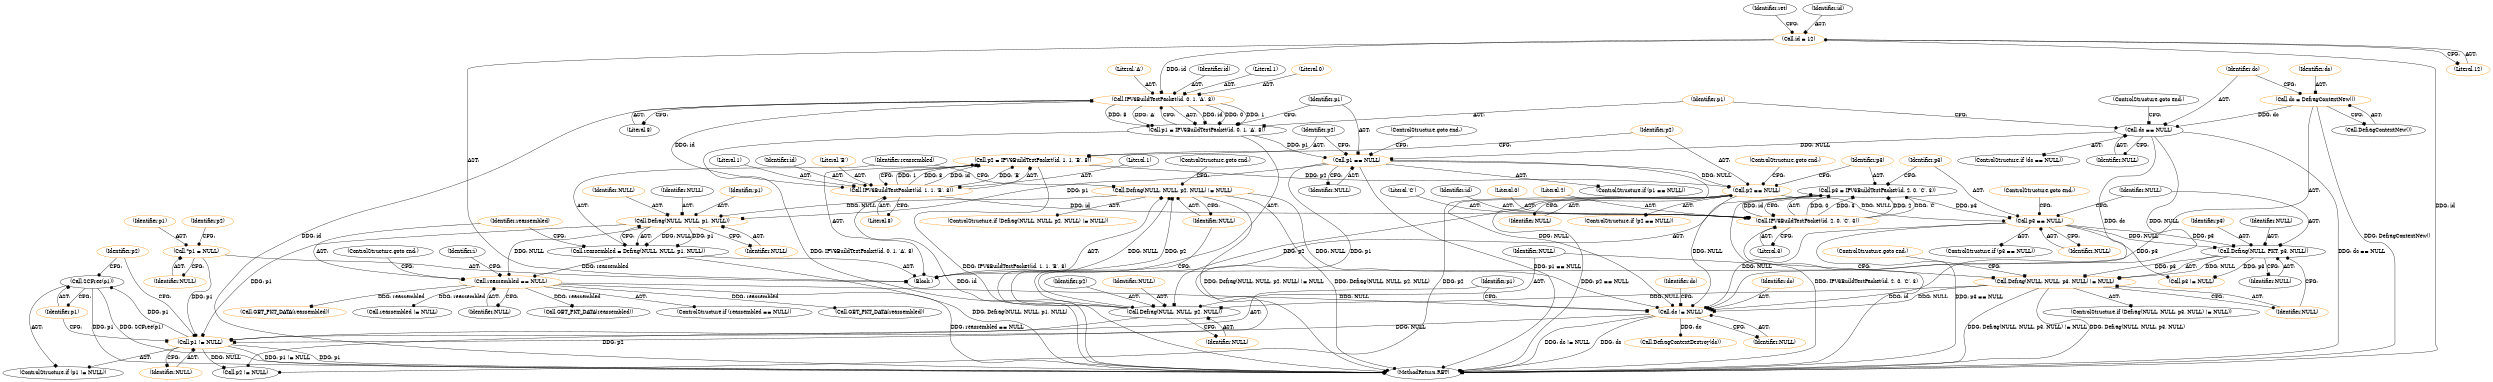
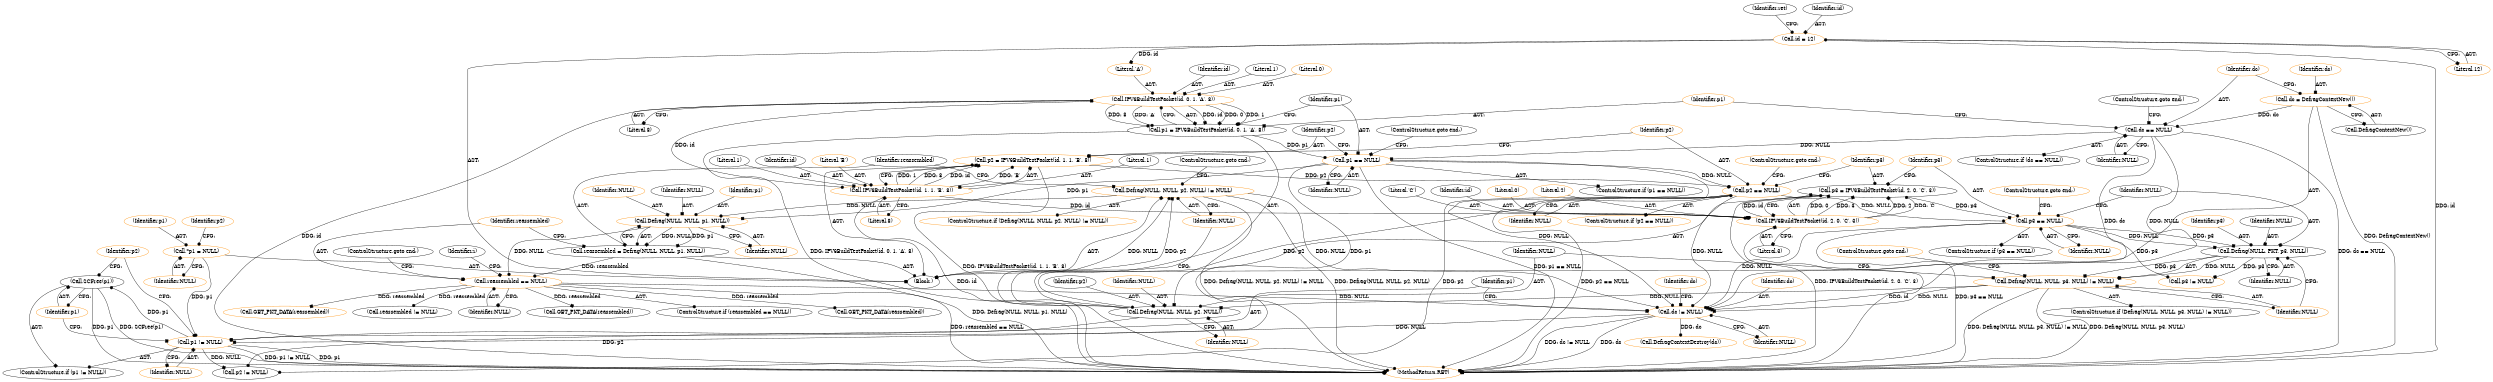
edge "(Call,id = 12)" -> "(Call,IPV6BuildTestPacket(id, 0, 1, 'A', 8))": now "(Call,id = 12)" -> "(Literal,'A')"
edge "(Call,Defrag(NULL, NULL, p1, NULL))" -> "(Call,p1 != NULL)": removed, label "DDG: p1"
node "(MethodReturn,RET)": color black -> darkorange
